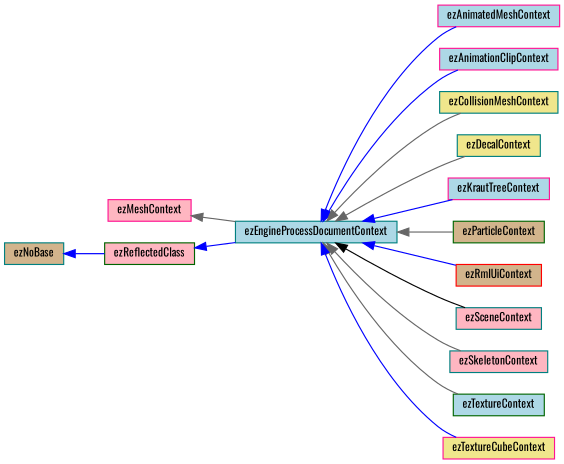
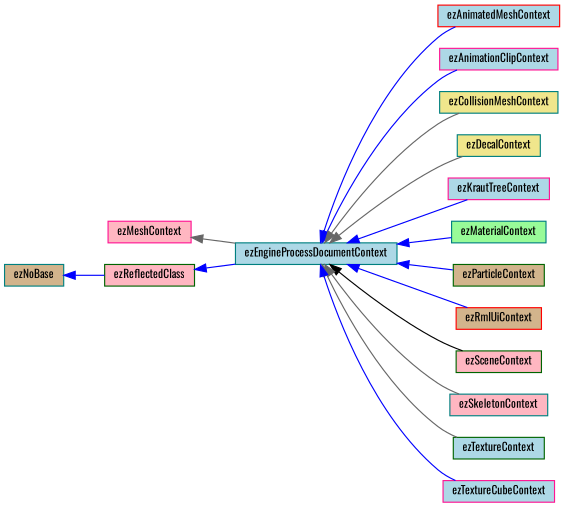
node "ezAnimatedMeshContext": color deeppink -> red
edge "ezParticleContext" -> "ezEngineProcessDocumentContext": color gray40 -> blue
node "ezMaterialContext": added
node "ezSceneContext": color teal -> darkgreen
node "ezTextureCubeContext": fillcolor khaki -> lightblue
